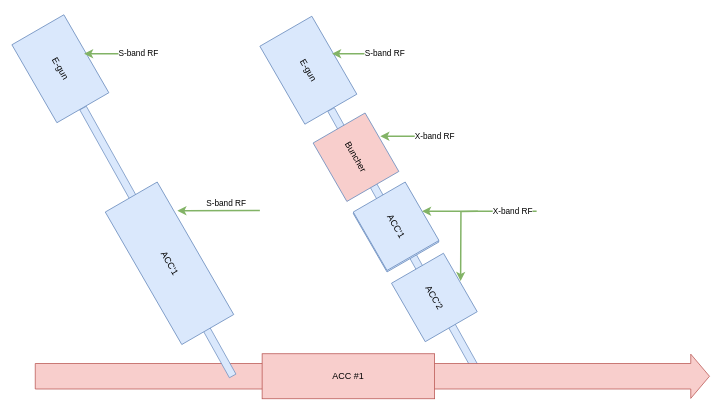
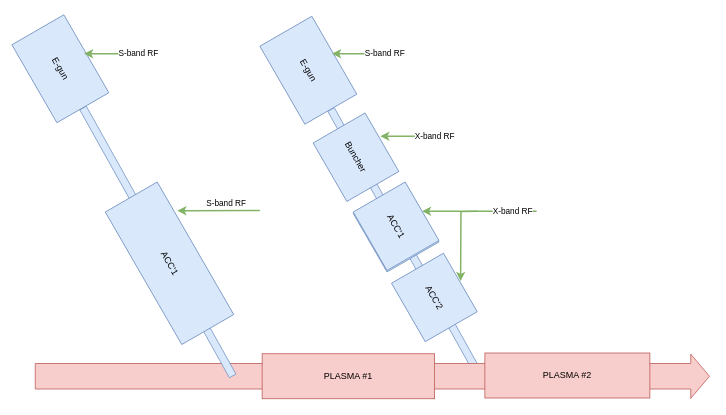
node "Buncher": fillcolor #f8cecc -> #dae8fc
node "PLASMA #2": added
node "ACC #1": label "ACC #1" -> "PLASMA #1"
